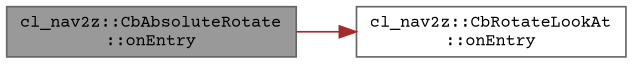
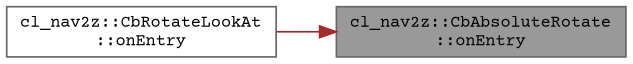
edge "cl_nav2z::CbAbsoluteRotate ::onEntry" -> "cl_nav2z::CbRotateLookAt ::onEntry": reversed
